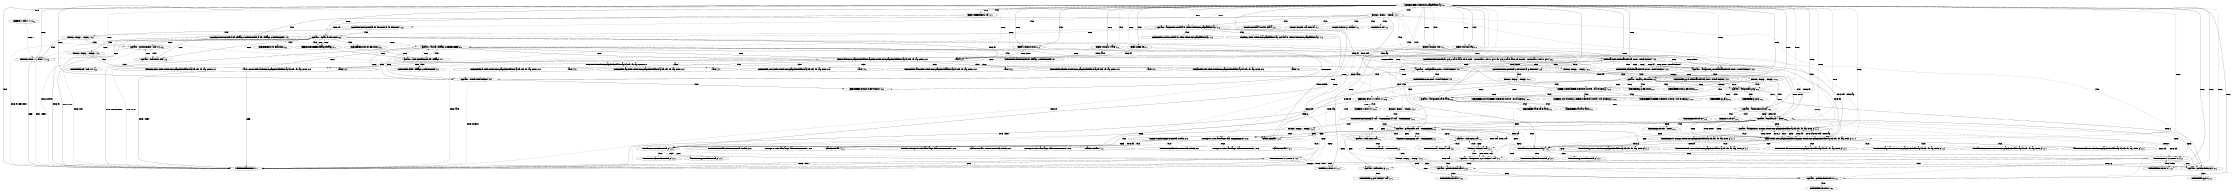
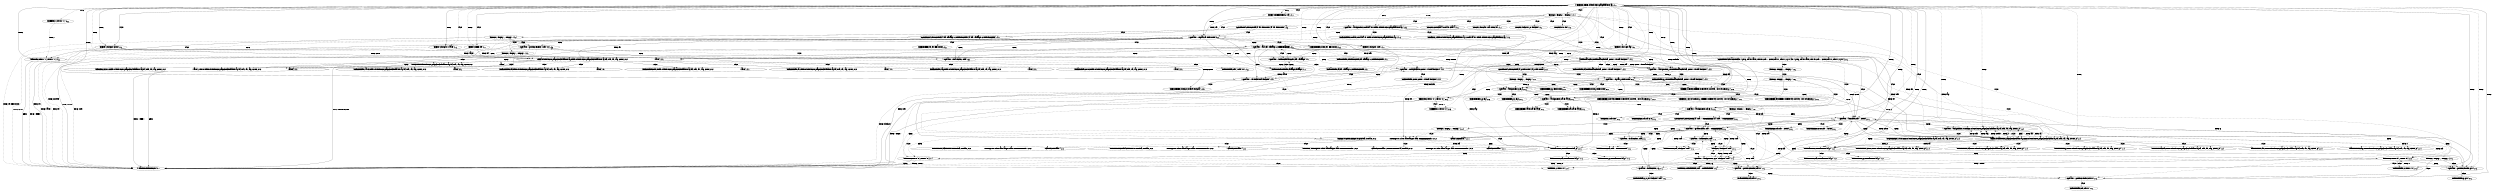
edge "(<operator>.indirectFieldAccess,tif->tif_flags)" -> "(FIELD_IDENTIFIER,tif_flags,tif_flags)": added, label "AST:"
node "(IDENTIFIER,count,mb < count)": added
edge "(<operator>.assignment,*q = (uint32_t)(*ma))" -> "(<operator>.postIncrement,q++)": now "(<operator>.assignment,*q = (uint32_t)(*ma))" -> "(LITERAL,0xFFFFFFFF,*ma > 0xFFFFFFFF)"
